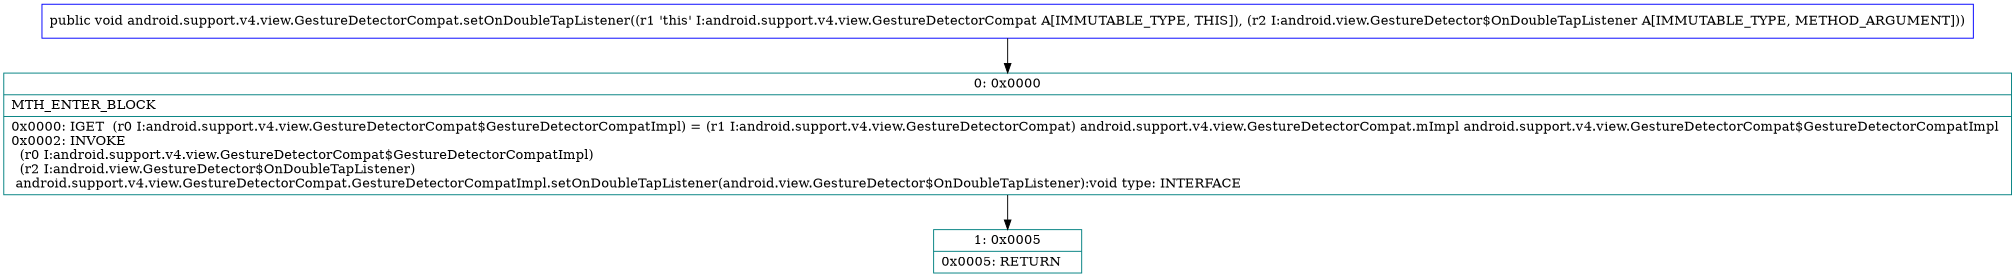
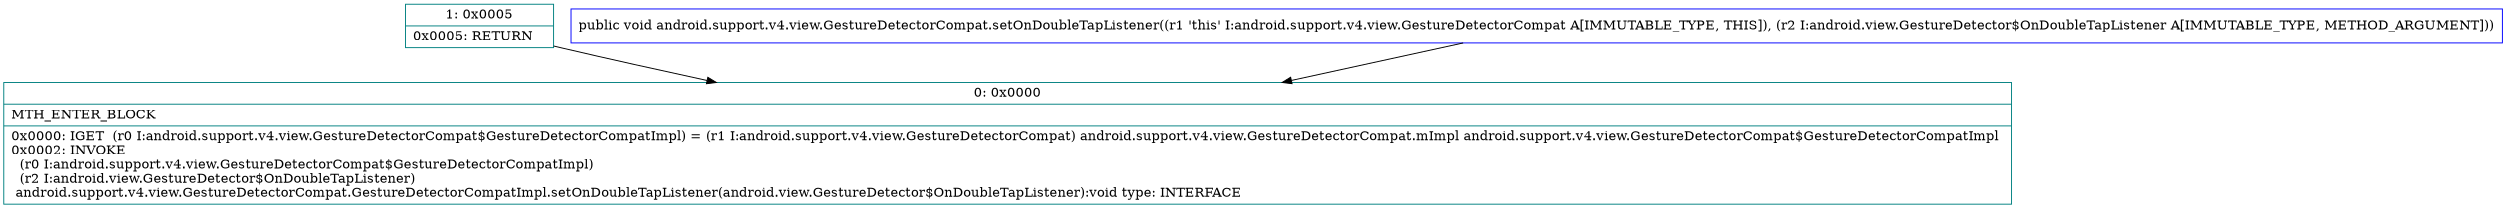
edge "0: 0x0000" -> "1: 0x0005": reversed
